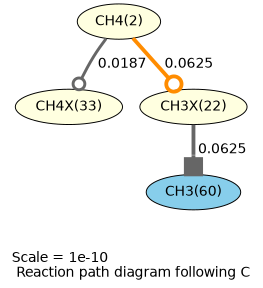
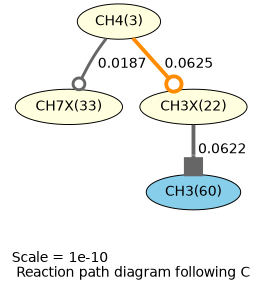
node "CH4(2)": label "CH4(2)" -> "CH4(3)"
node "CH4X(33)": label "CH4X(33)" -> "CH7X(33)"
edge "CH3X(22)" -> "CH3(60)": label " 0.0625" -> " 0.0622"
